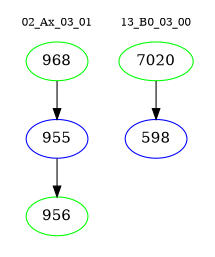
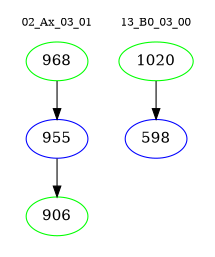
node "7020": label "7020" -> "1020"
node "956": label "956" -> "906"
